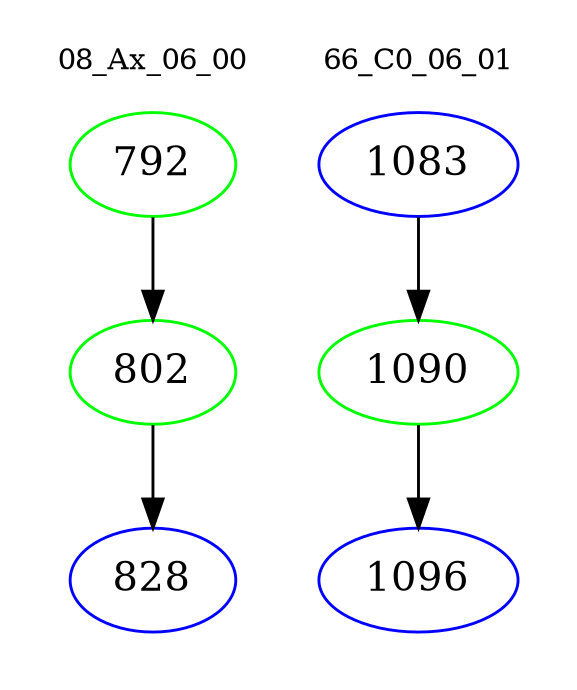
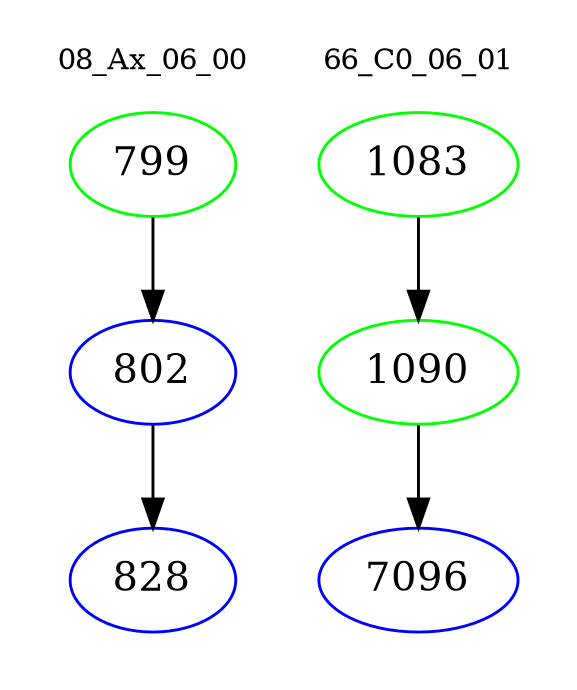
node "792": label "792" -> "799"
node "1083": color blue -> green
node "802": color green -> blue
node "1096": label "1096" -> "7096"
